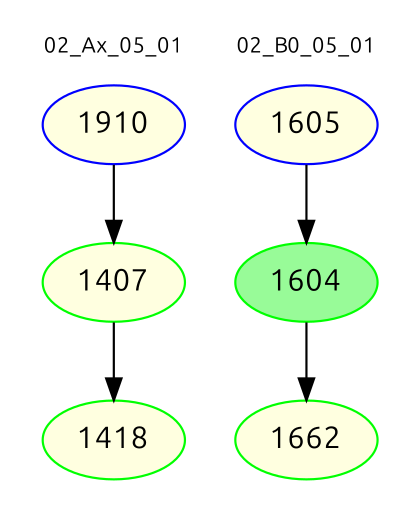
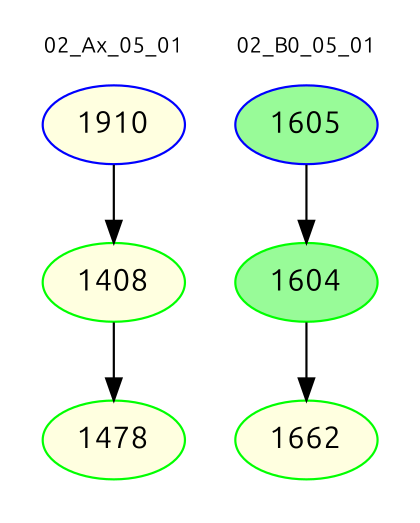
node "1605": fillcolor lightyellow -> palegreen
node "1407": label "1407" -> "1408"
node "1418": label "1418" -> "1478"
